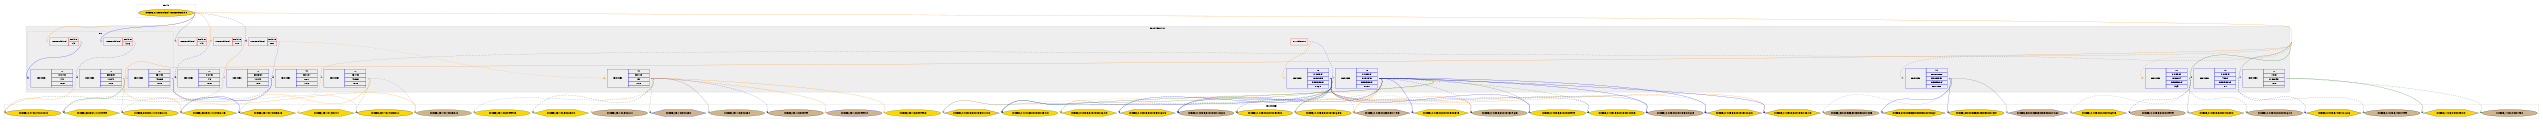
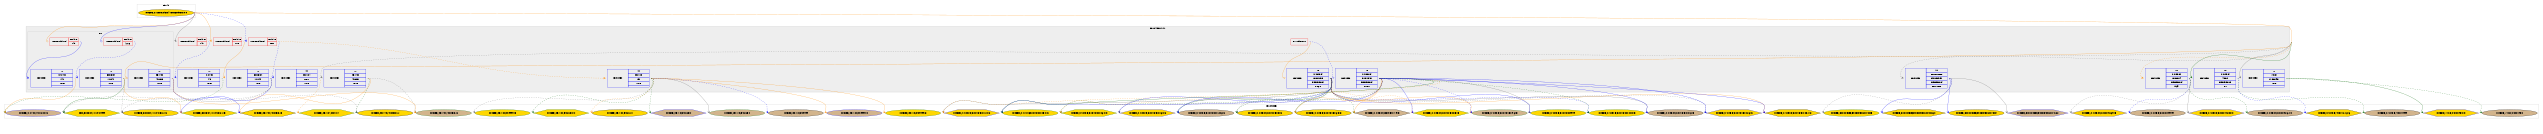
node "portage://sys-libs/zlib-1.2.11-r2": fillcolor gold -> tan
node "portage://app-arch/xz-utils-9999": label "portage://app-arch/xz-utils-9999" -> "test://app-arch/xz-utils-9999"
node "portage://dev-vcs/git-2.24.1": fillcolor tan -> gold
node "portage://app-portage/elt-patches-20170815": fillcolor tan -> gold
